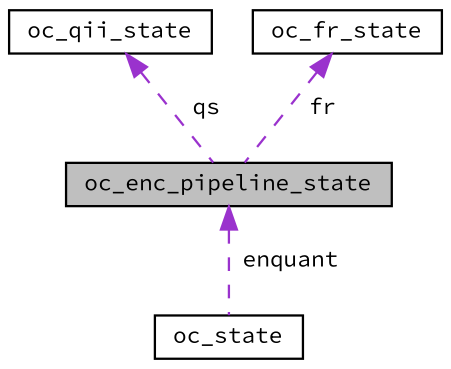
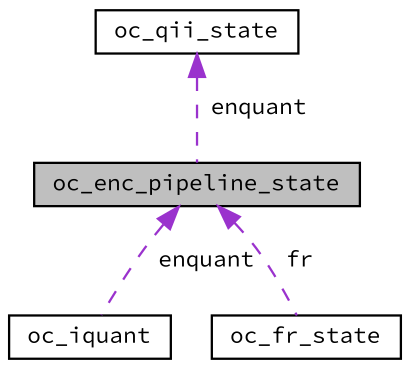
edge "oc_enc_pipeline_state" -> "oc_qii_state": label " qs" -> " enquant"
edge "oc_enc_pipeline_state" -> "oc_fr_state": reversed
node "oc_state": label "oc_state" -> "oc_iquant"
